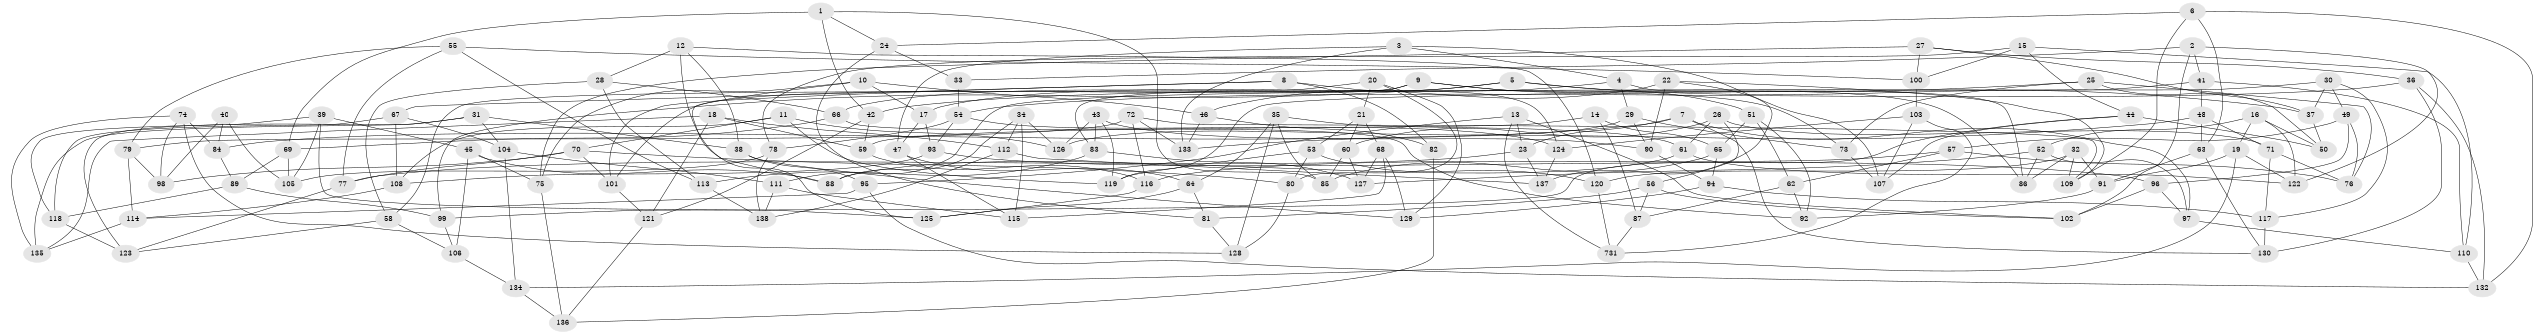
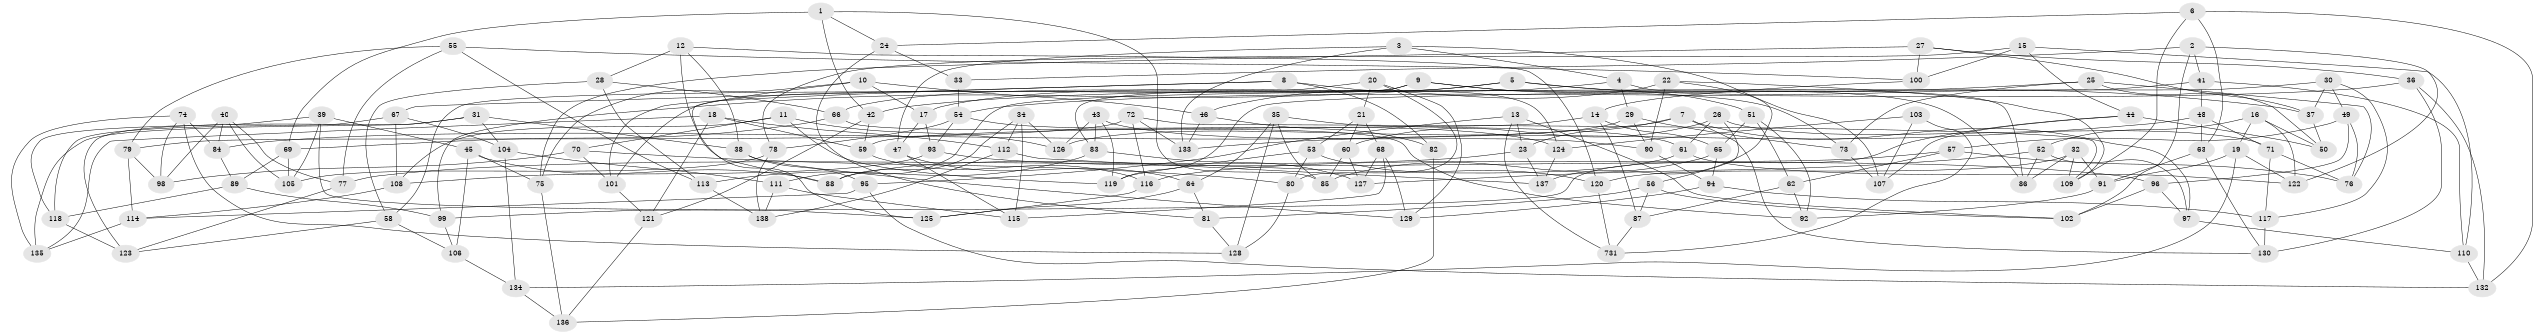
edge "100" -- "103": now "100" -- "14"
edge "70" -- "77": now "40" -- "77"
